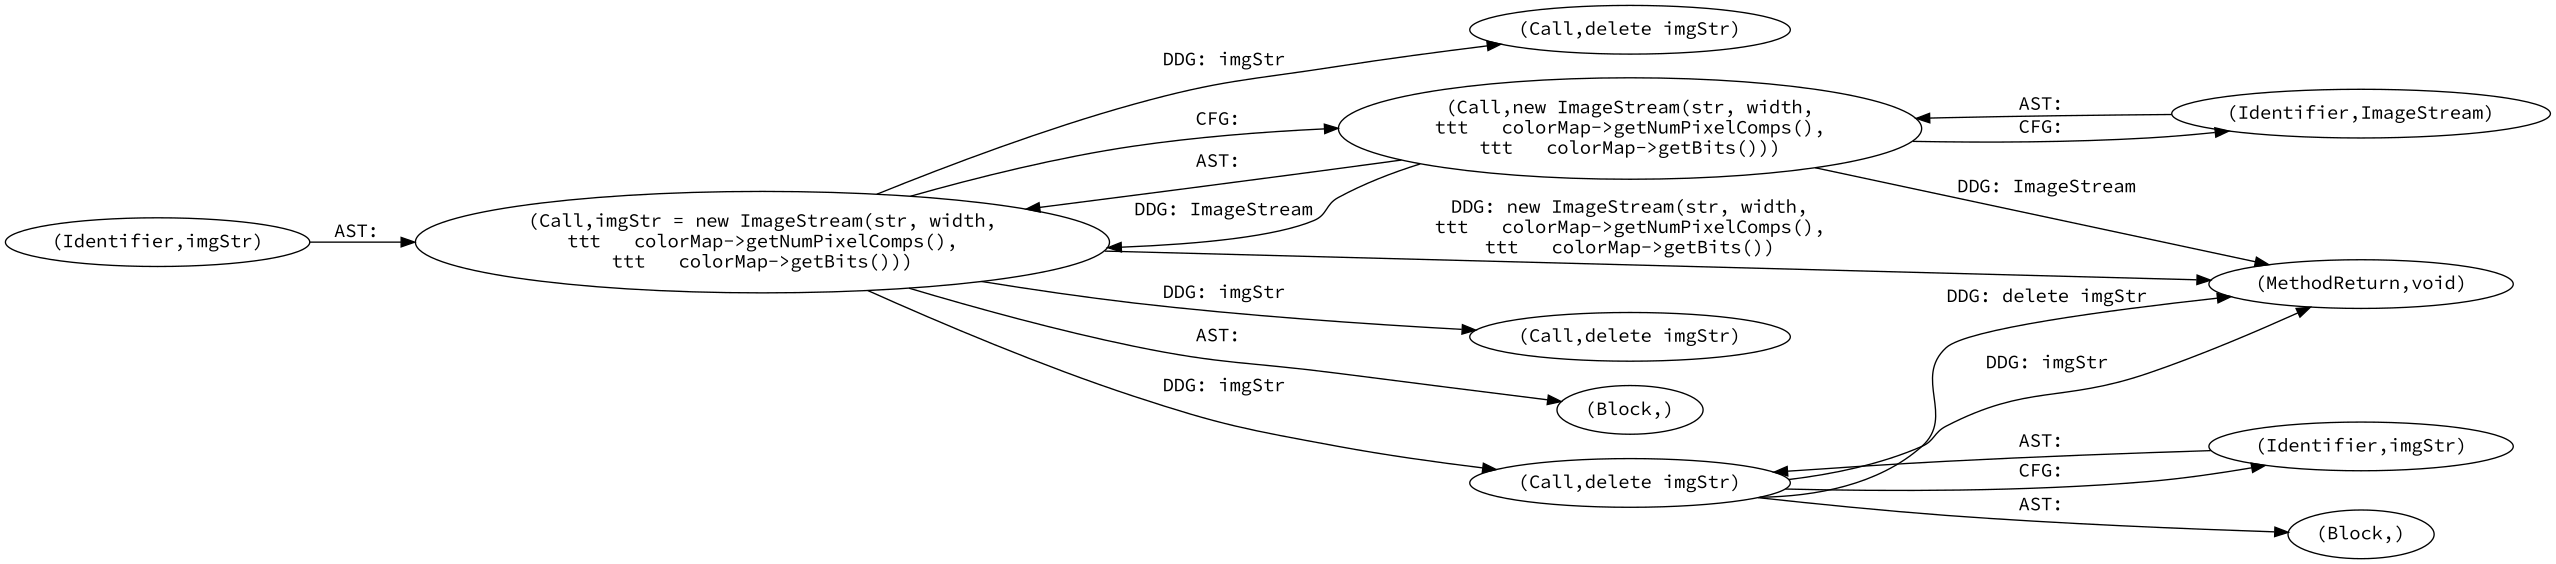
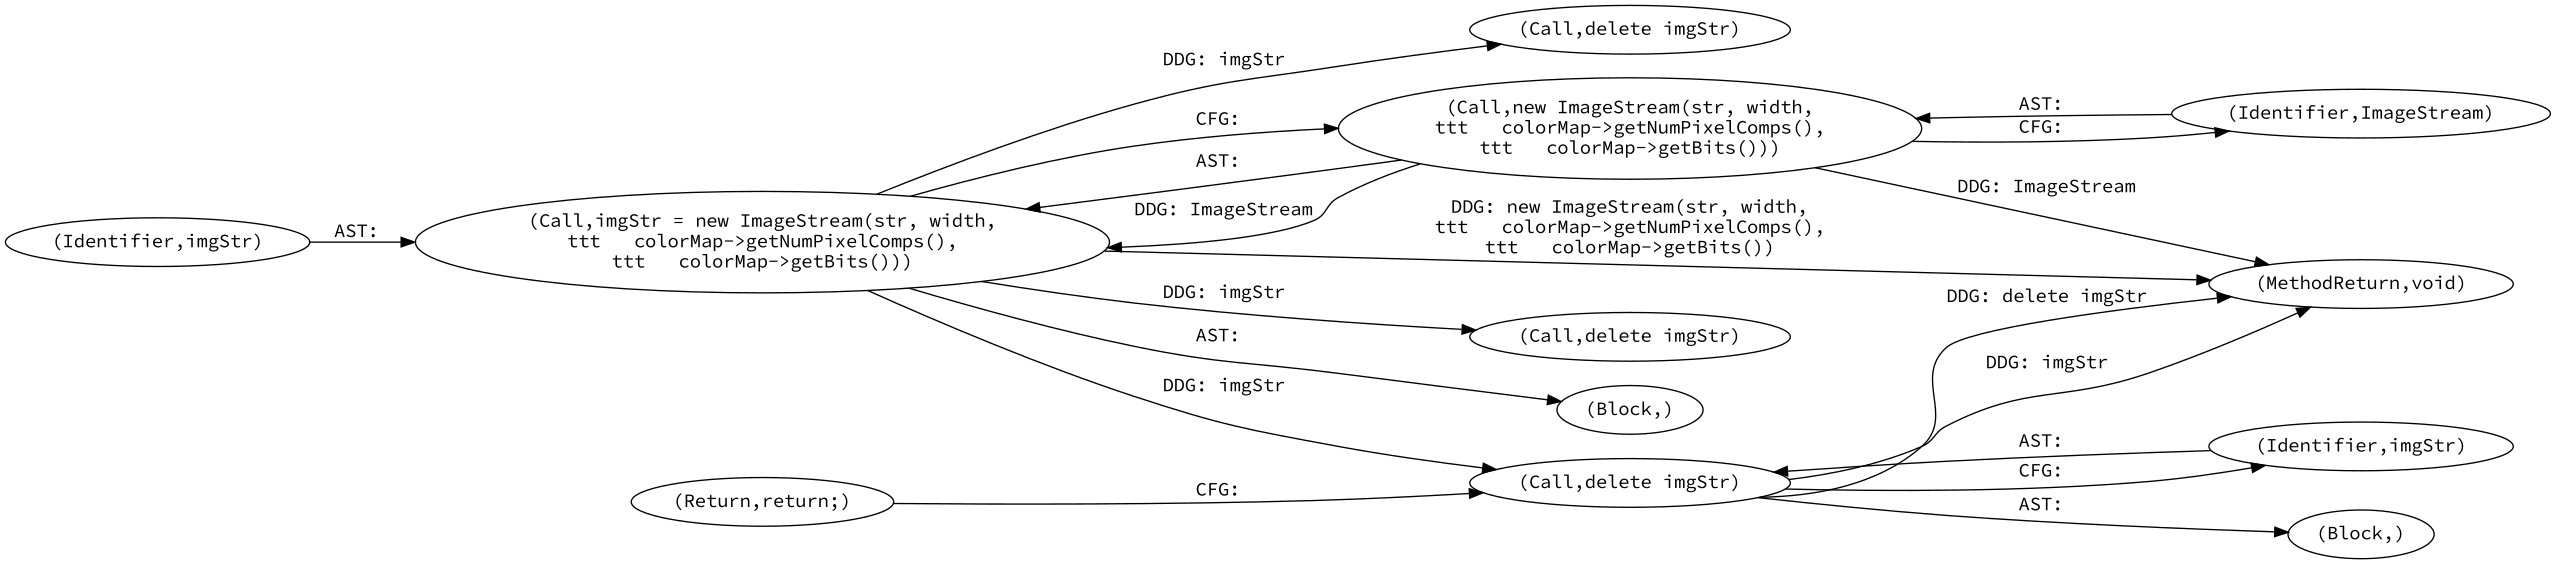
node "(Return,return;)": added
